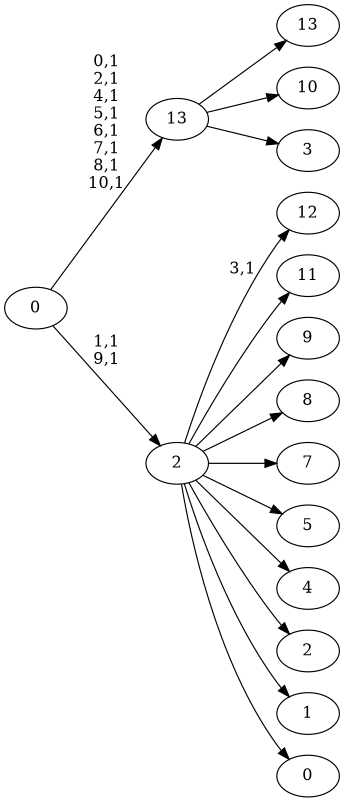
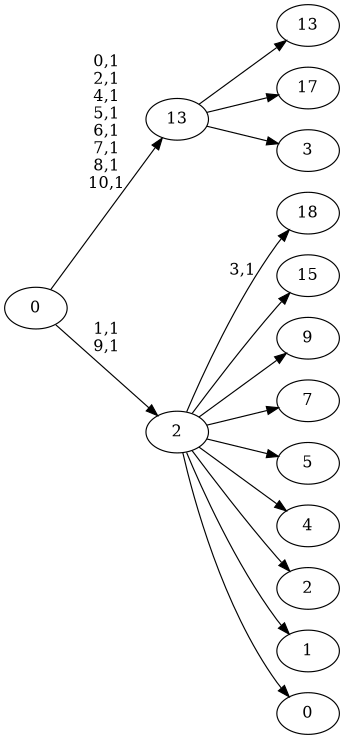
node "10": label "10" -> "17"
node "12": label "12" -> "18"
node "11": label "11" -> "15"
node "8": removed
